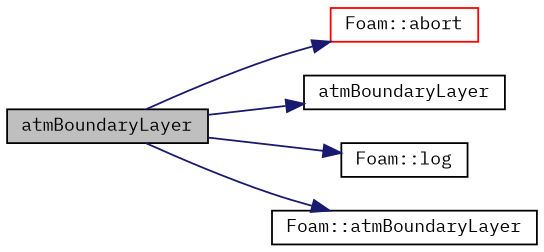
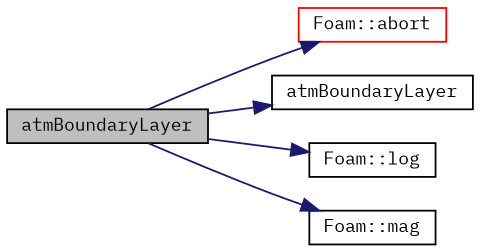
node "Foam::atmBoundaryLayer": label "Foam::atmBoundaryLayer" -> "Foam::mag"
